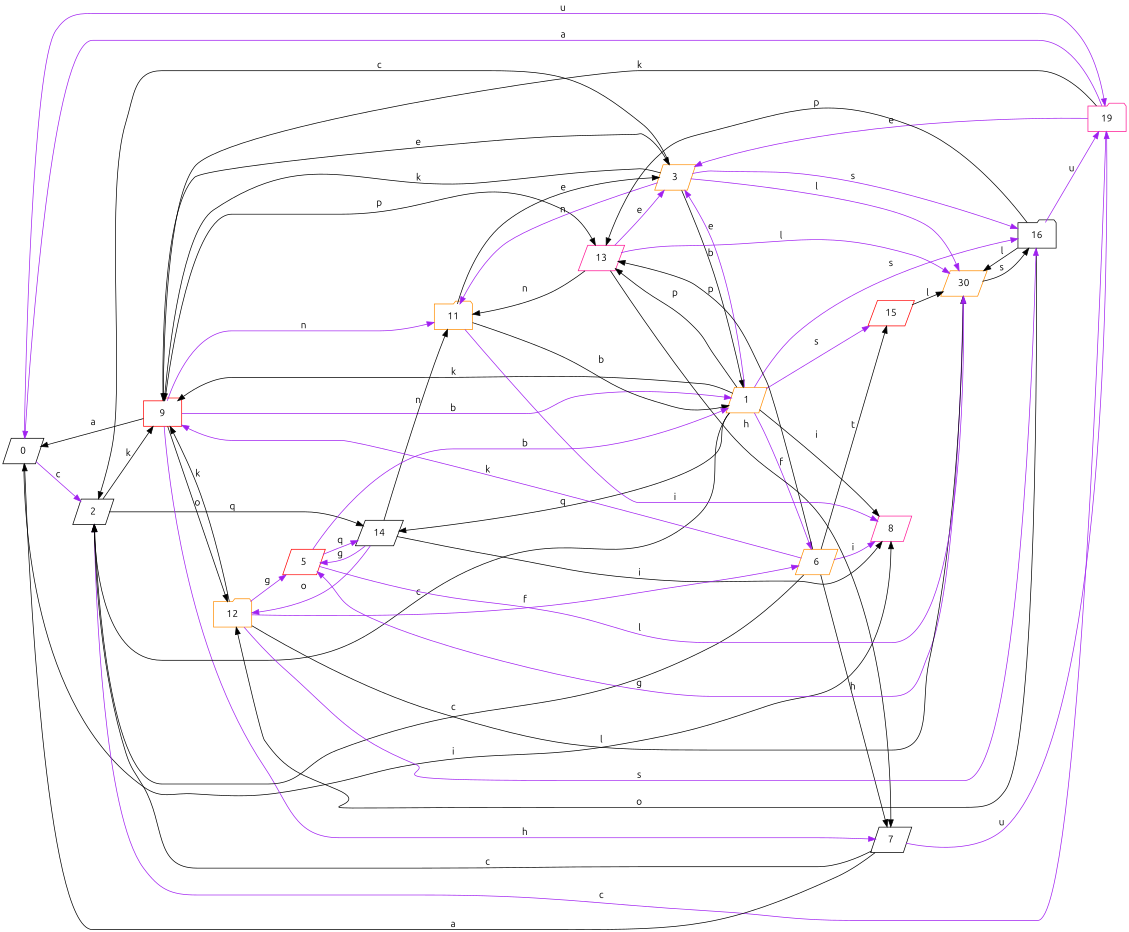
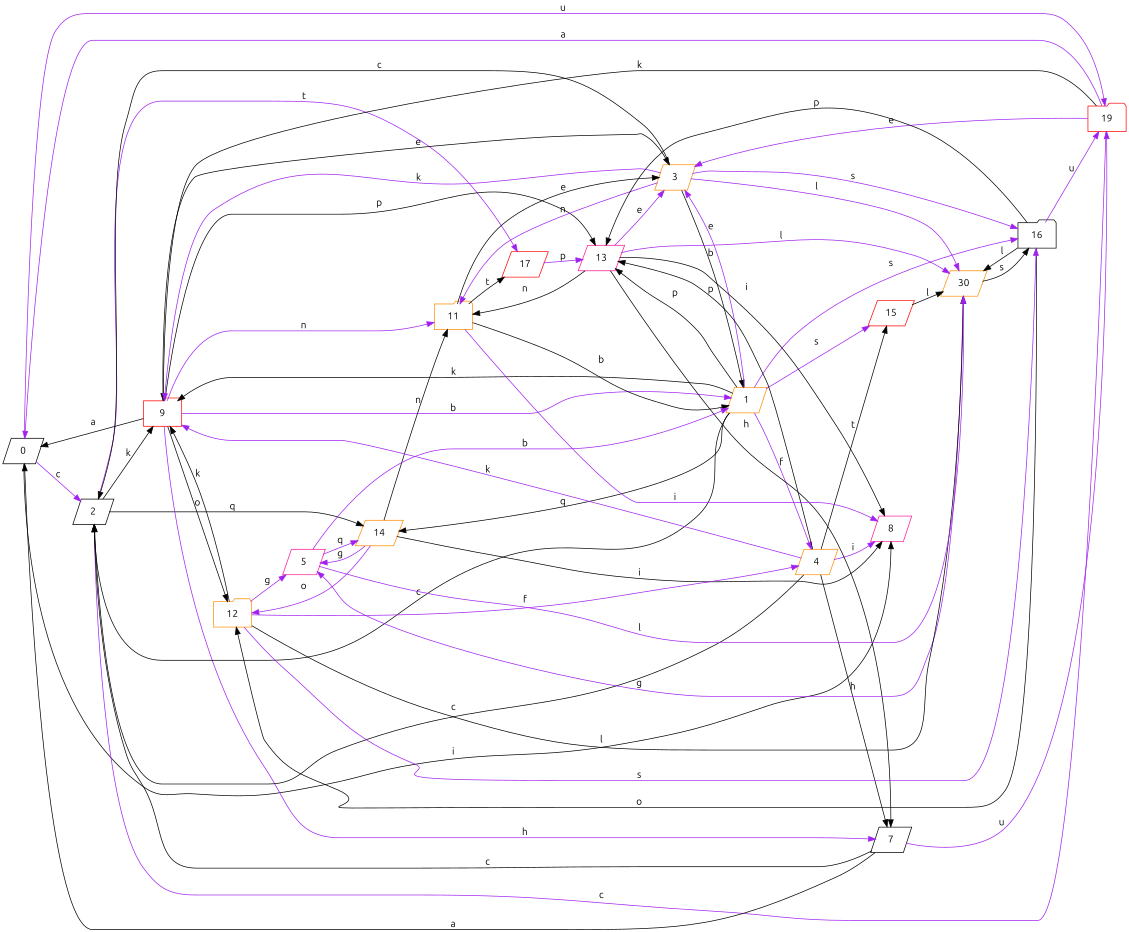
node "19": color deeppink -> red
edge "3" -> "9": color black -> purple
node "17": added
edge "1" -> "8": now "13" -> "8"
node "14": color black -> darkorange
node "5": color red -> deeppink
node "6": label "6" -> "4"
